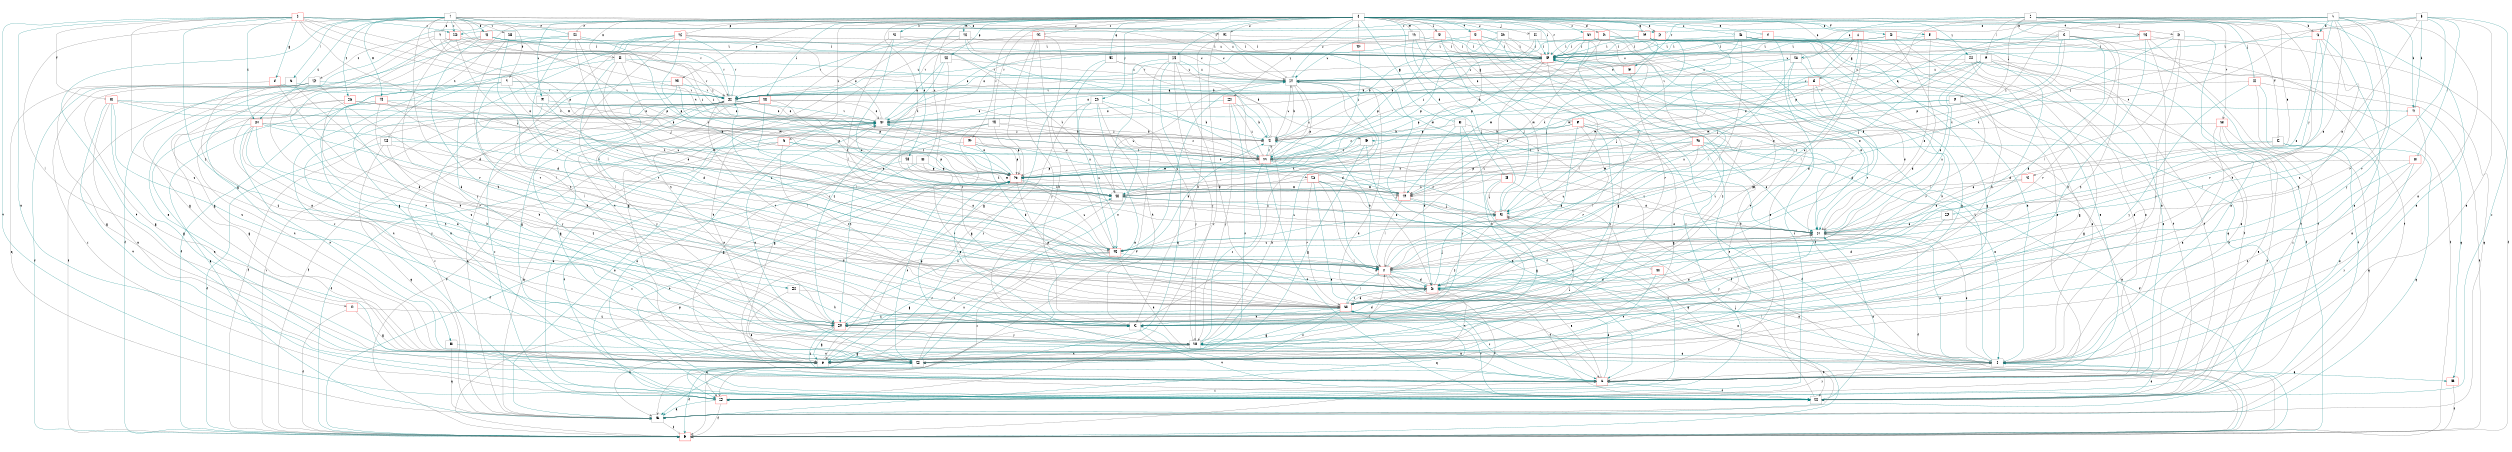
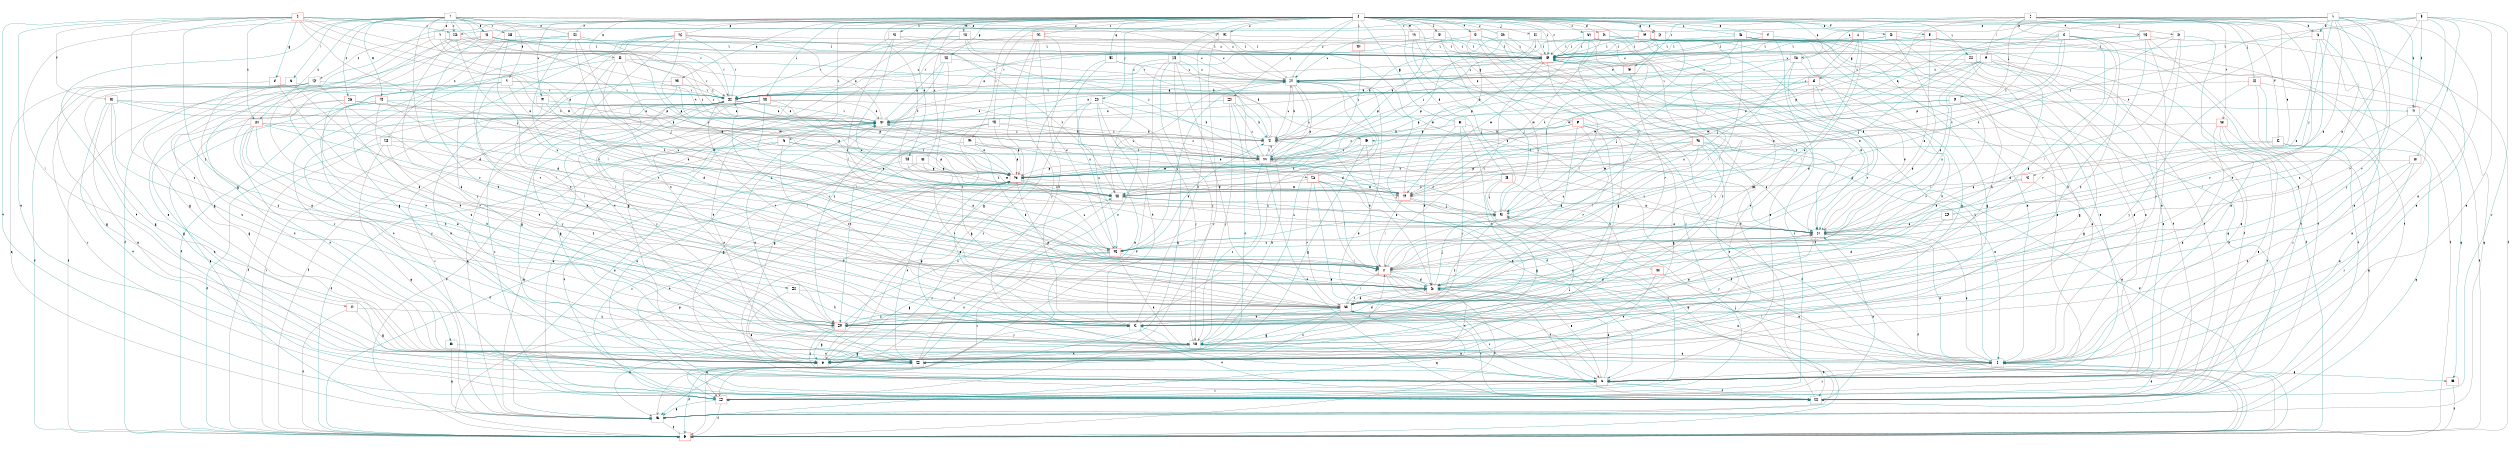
edge "114" -> "137": removed, label "o"
